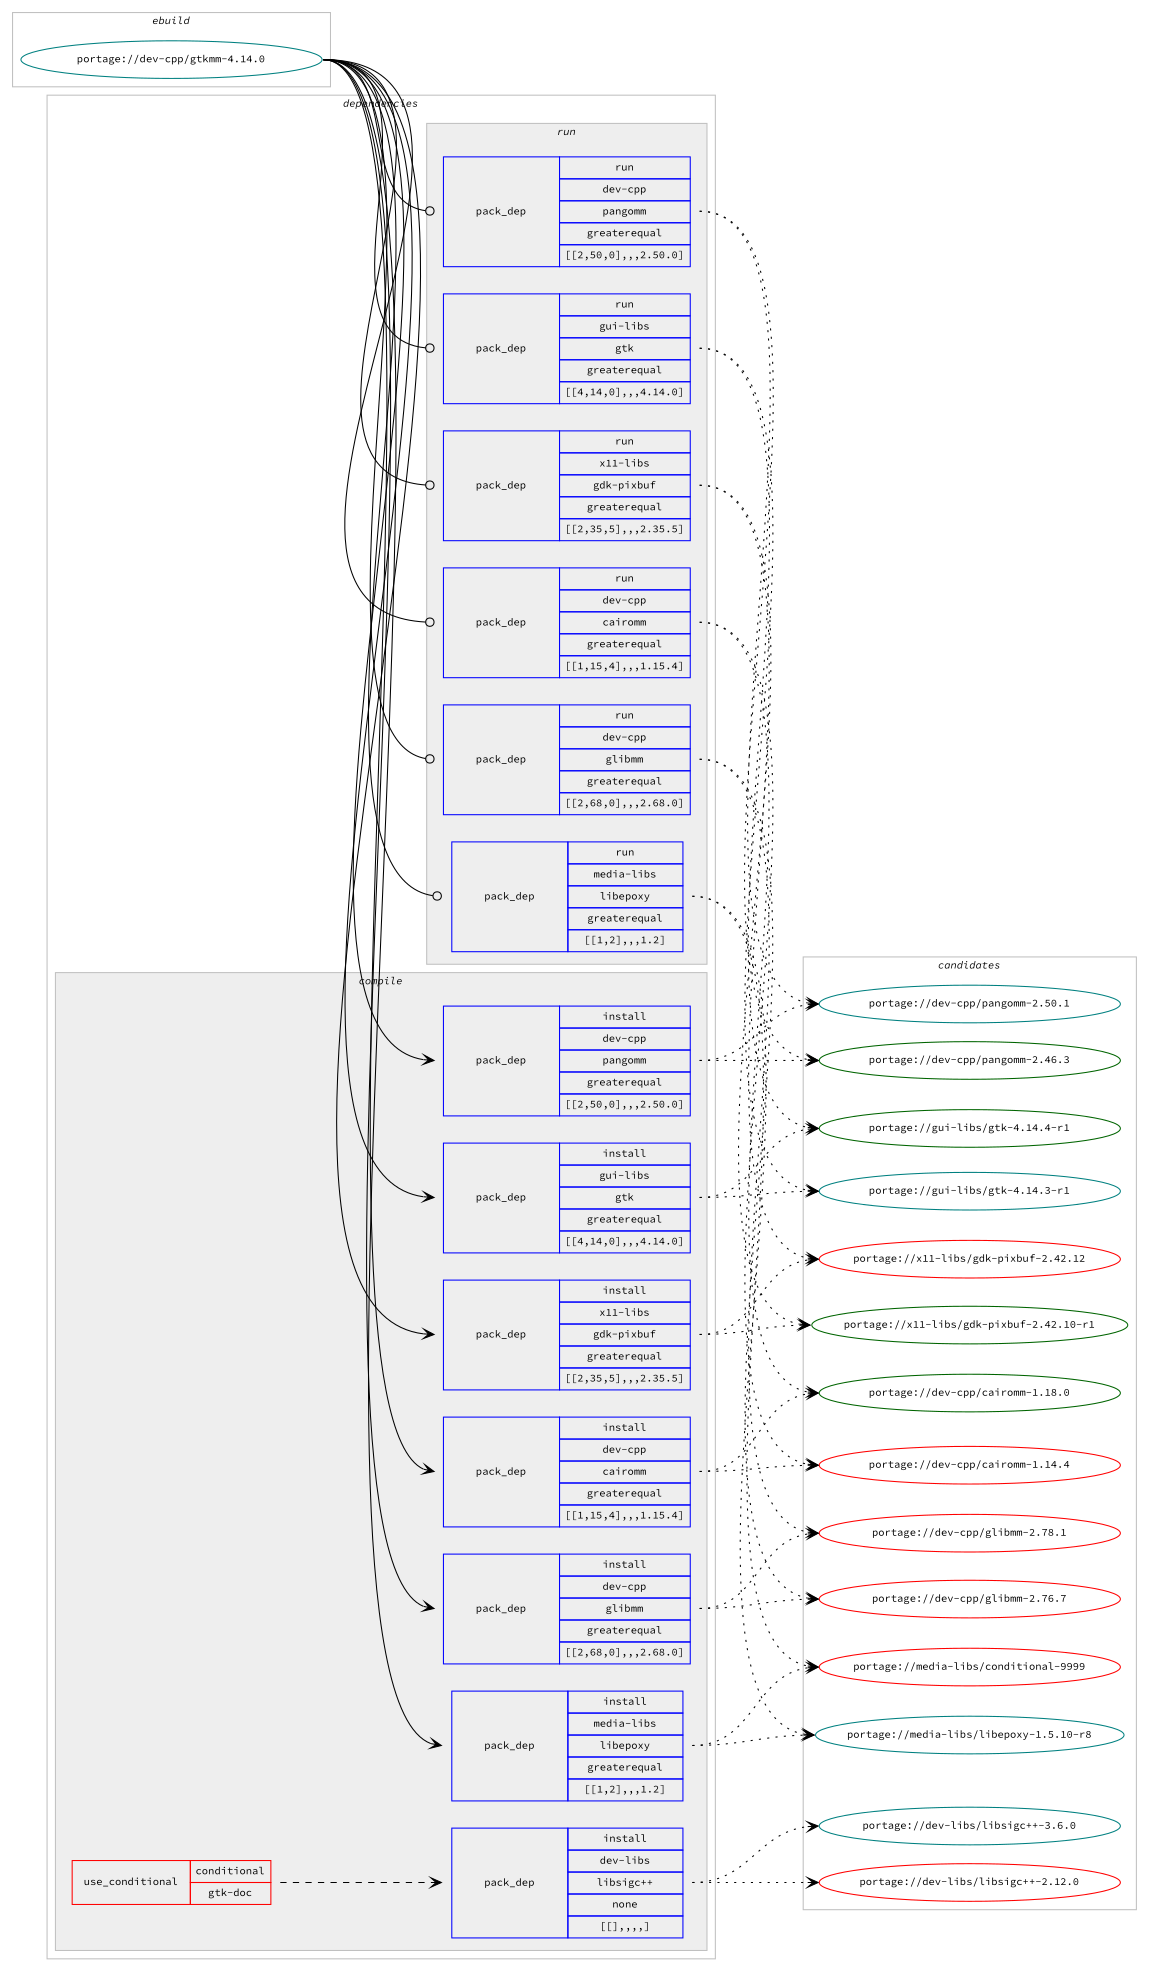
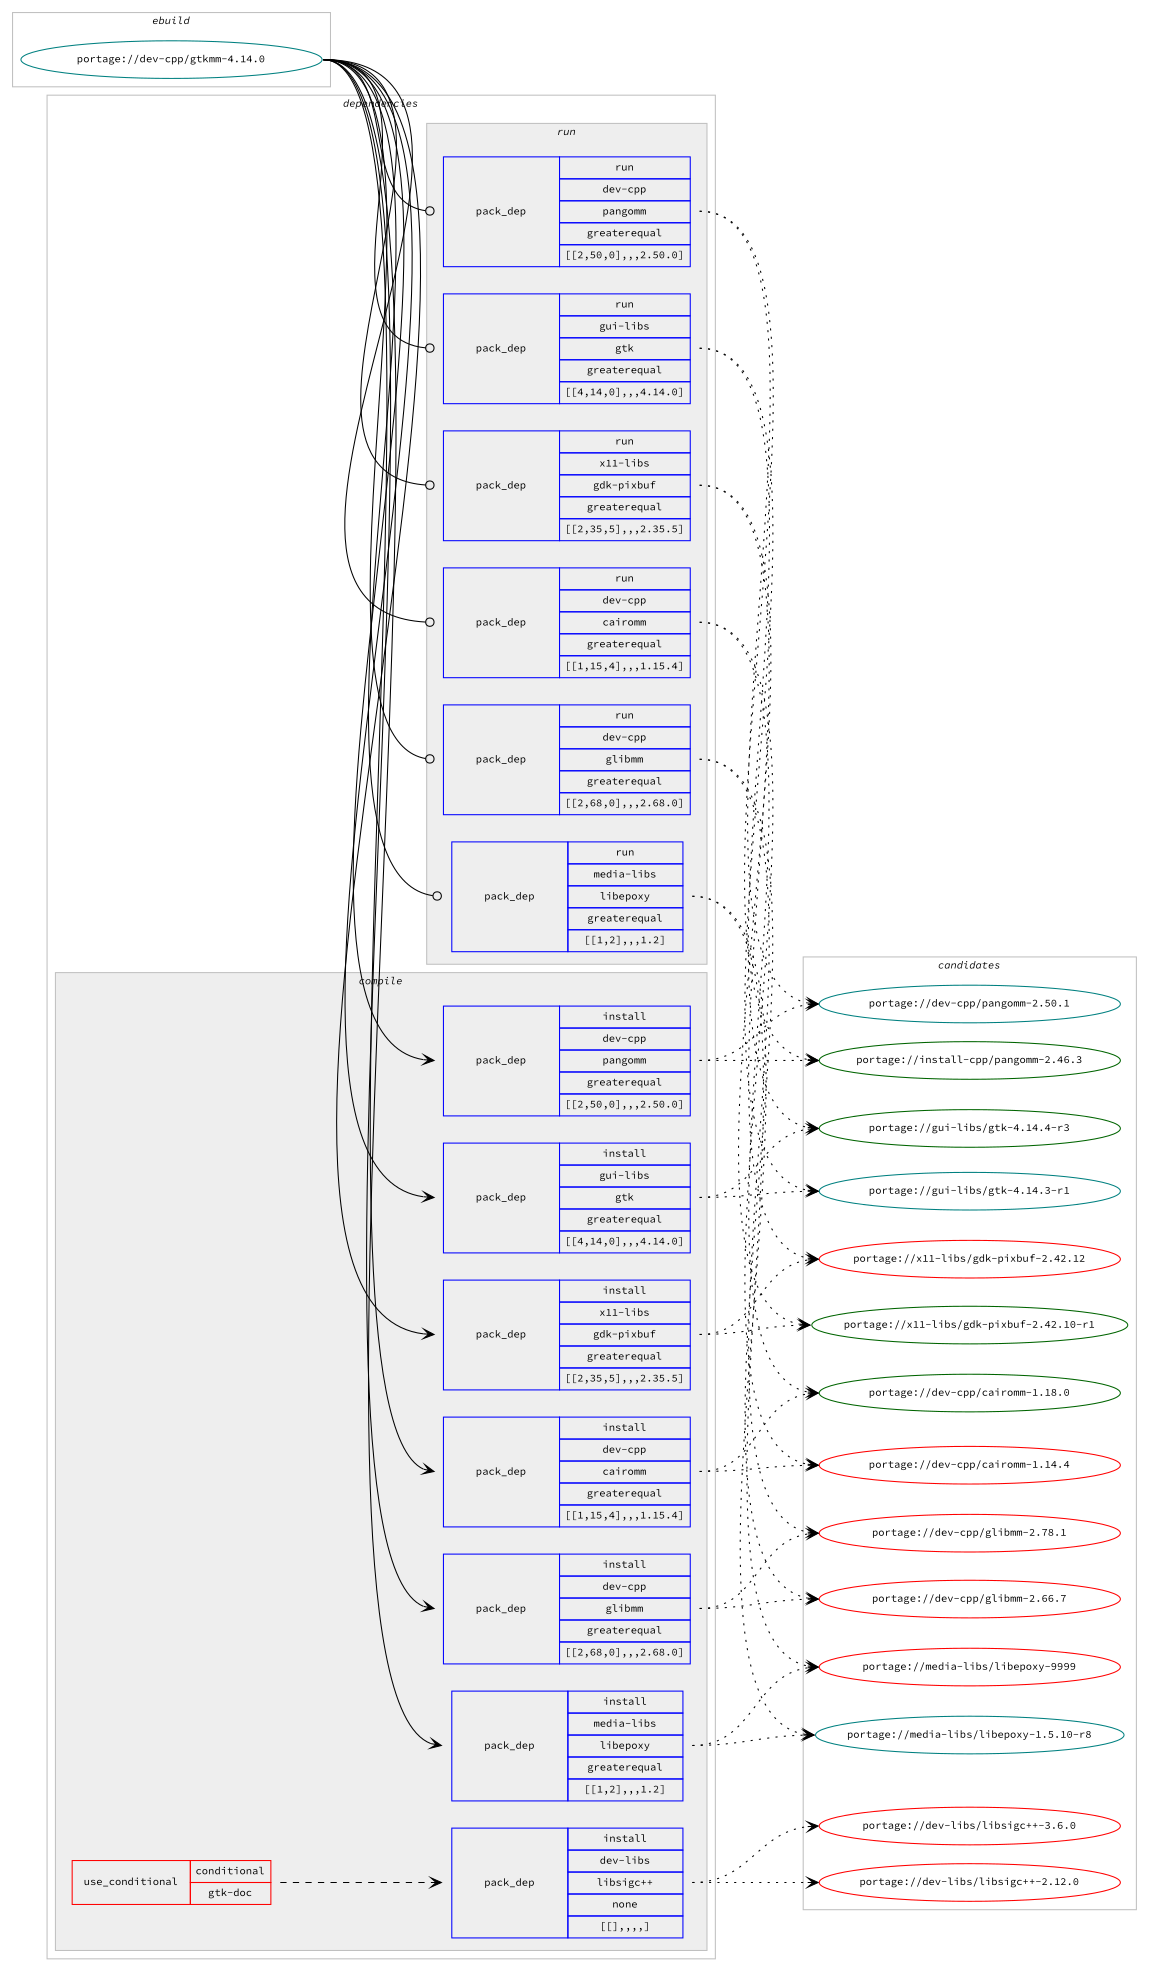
node "portage://dev-cpp/pangomm-2.46.3": label "portage://dev-cpp/pangomm-2.46.3" -> "portage://install-cpp/pangomm-2.46.3"
node "portage://gui-libs/gtk-4.14.4-r1": label "portage://gui-libs/gtk-4.14.4-r1" -> "portage://gui-libs/gtk-4.14.4-r3"
node "portage://dev-cpp/glibmm-2.76.7": label "portage://dev-cpp/glibmm-2.76.7" -> "portage://dev-cpp/glibmm-2.66.7"
node "portage://media-libs/conditional-9999": label "portage://media-libs/conditional-9999" -> "portage://media-libs/libepoxy-9999"
node "portage://dev-libs/libsigc++-3.6.0": color teal -> red
